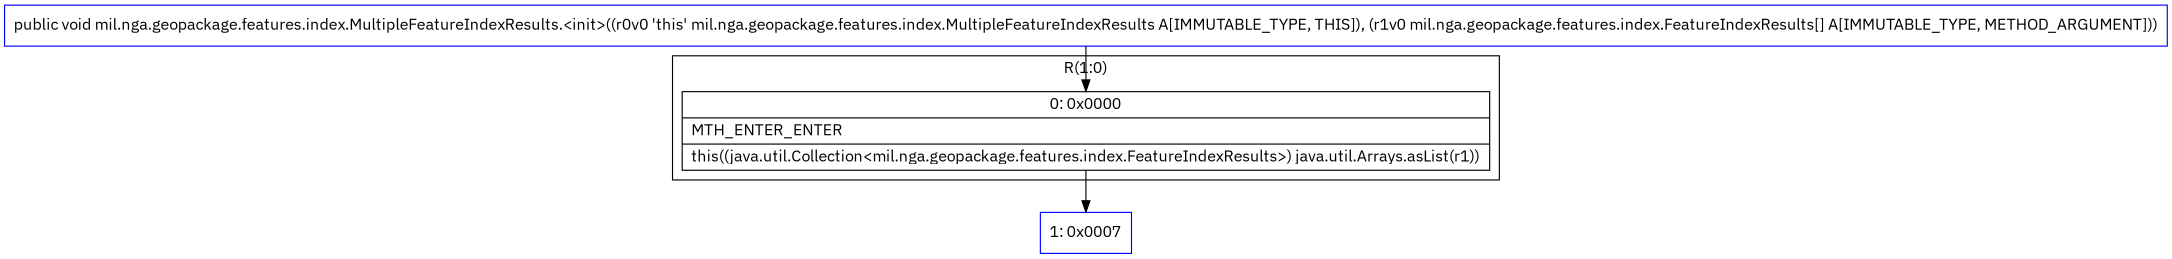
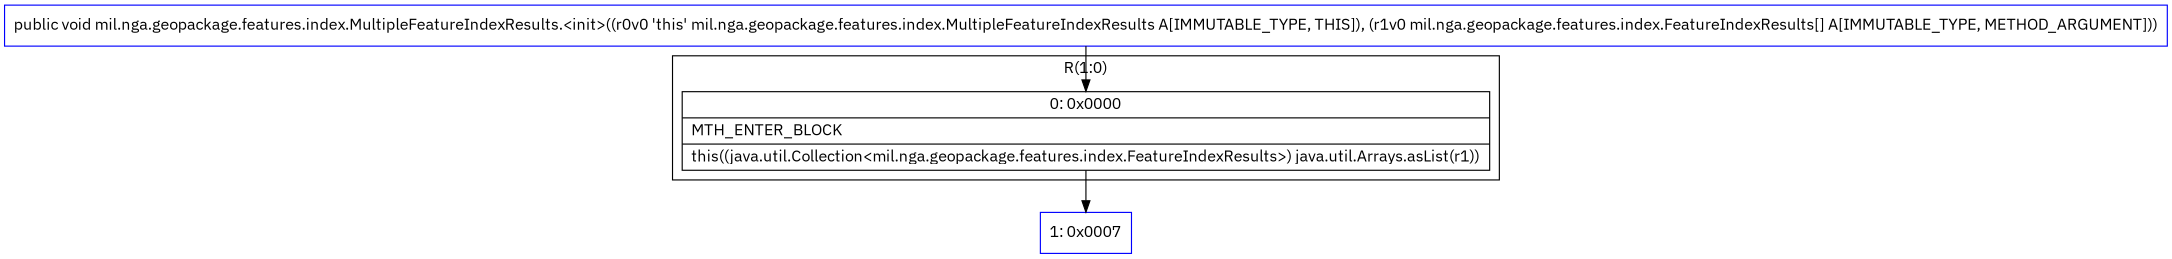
node "0: 0x0000": text "MTH_ENTER_ENTER" -> "MTH_ENTER_BLOCK"
